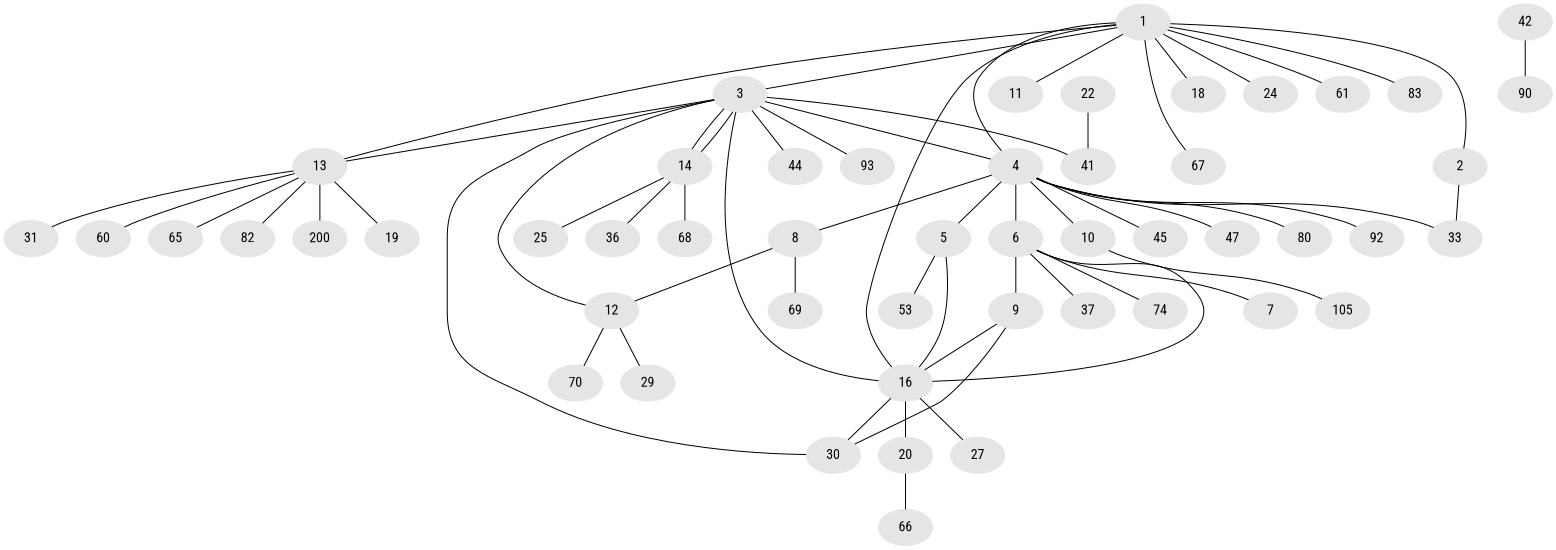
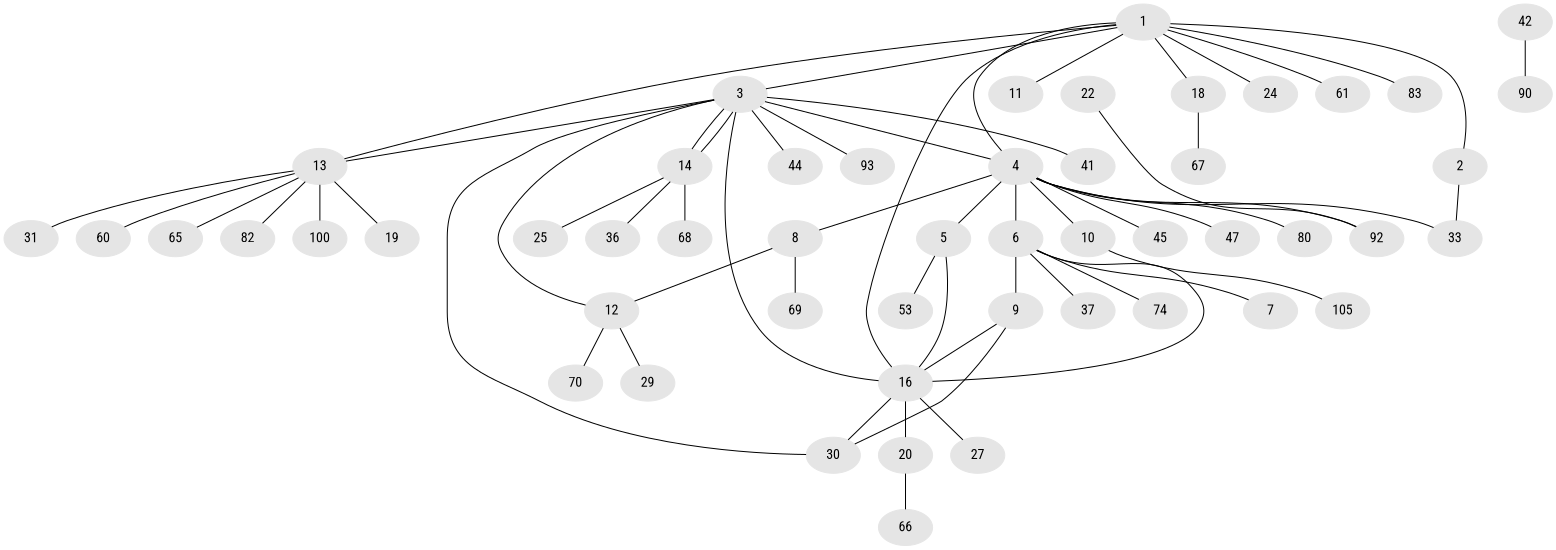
edge "1" -- "67": now "18" -- "67"
edge "22" -- "41": now "22" -- "92"
node "200": label "200" -> "100"
